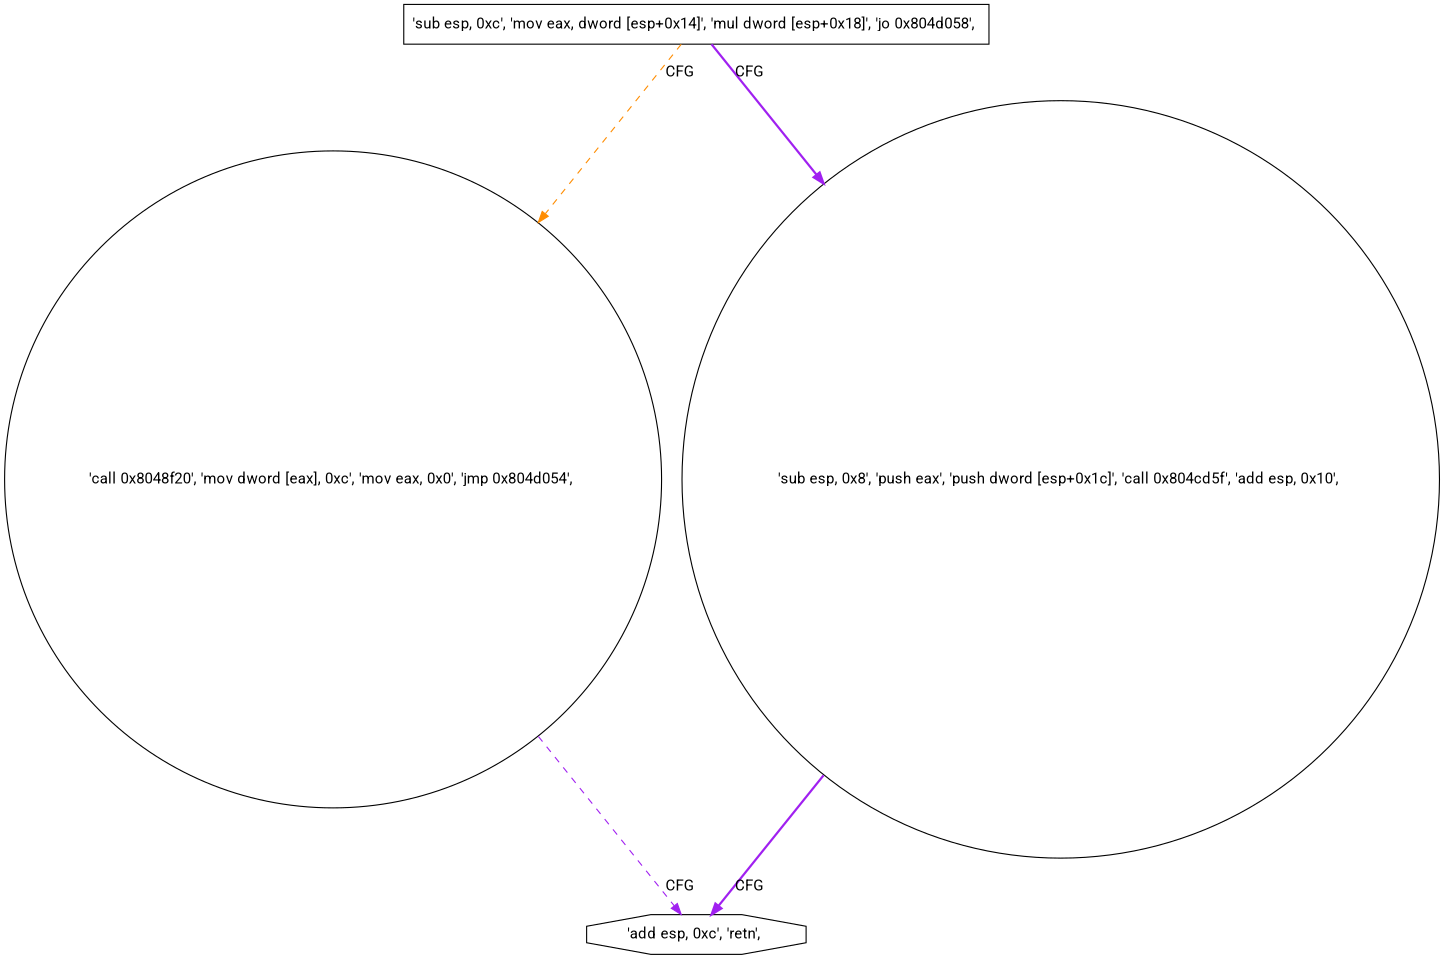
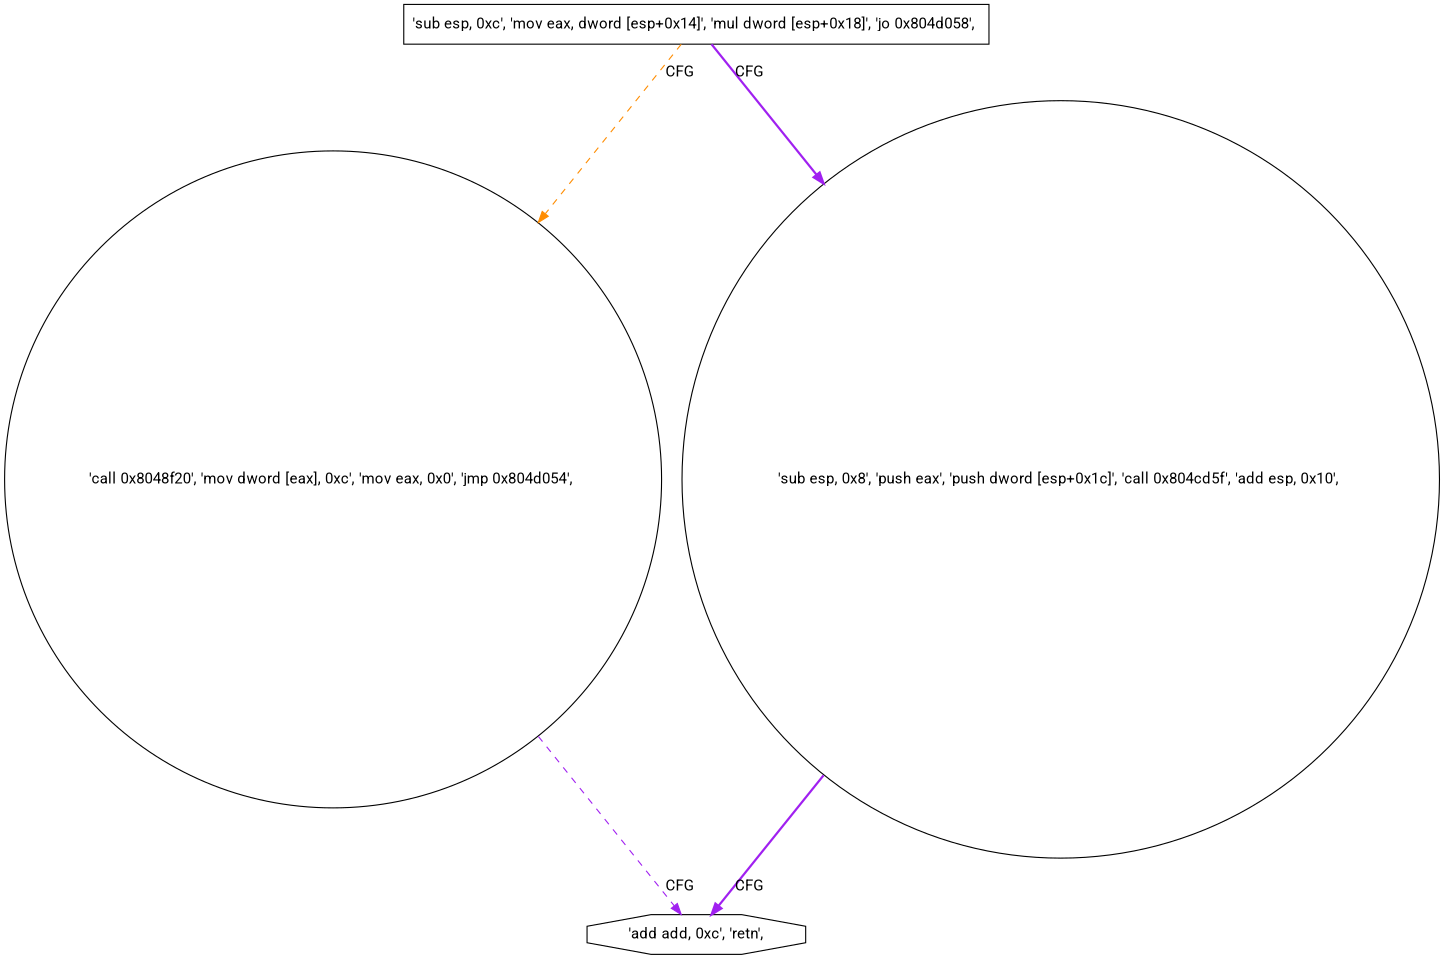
node "'add esp, 0xc', 'retn',": label "'add esp, 0xc', 'retn'," -> "'add add, 0xc', 'retn',"
